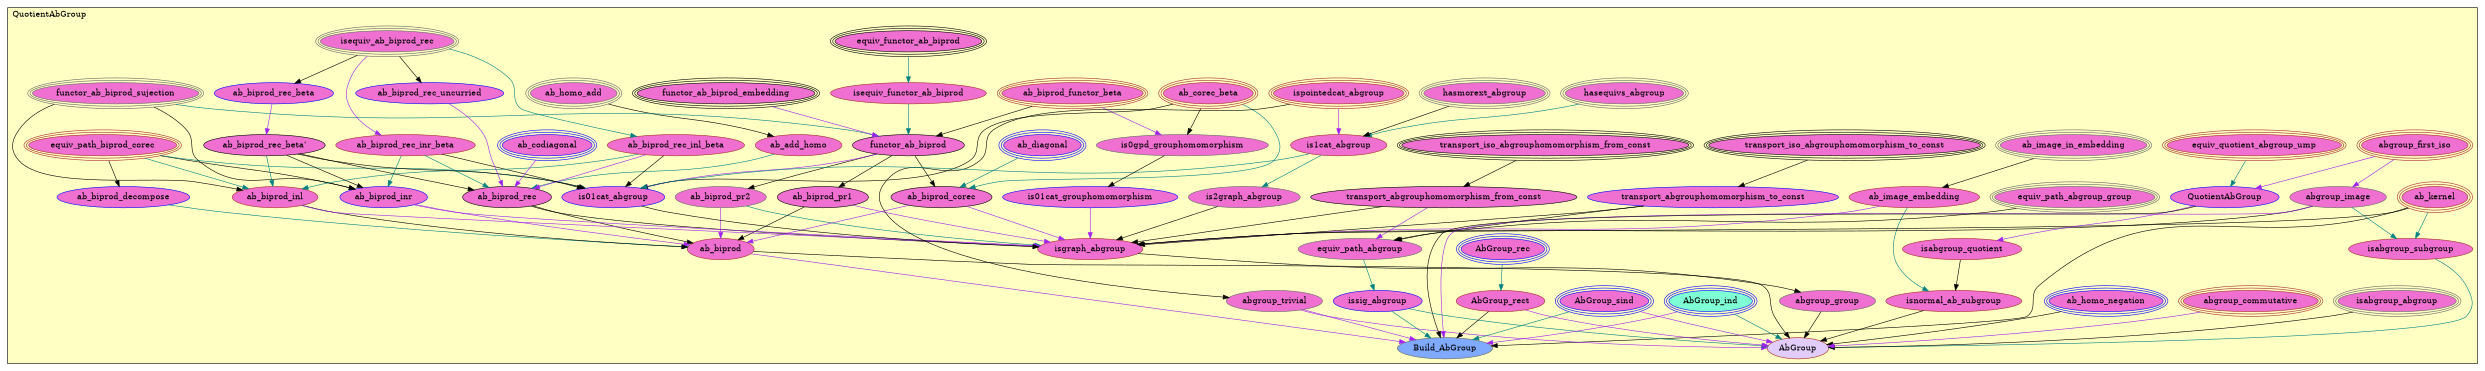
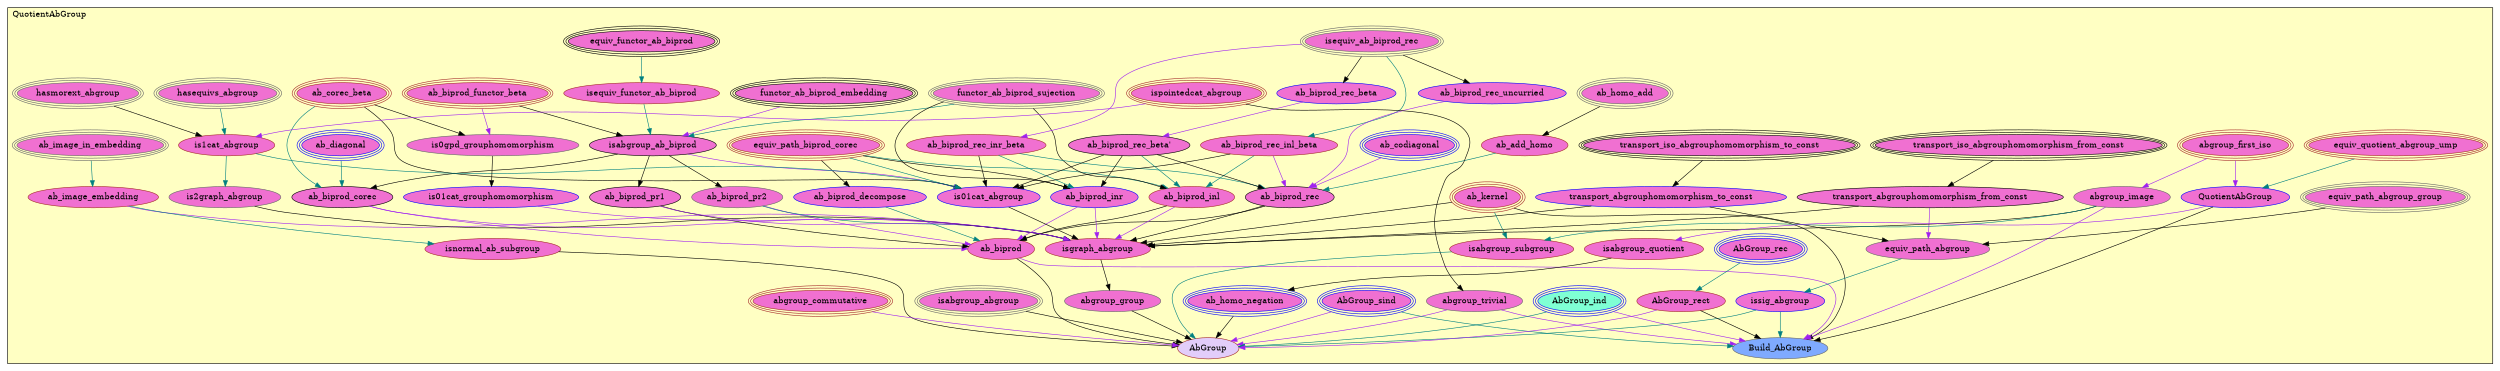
node "functor_ab_biprod": label "functor_ab_biprod" -> "isabgroup_ab_biprod"
edge "ab_image_in_embedding" -> "ab_image_embedding": color black -> teal
edge "isabgroup_quotient" -> "isnormal_ab_subgroup": now "isabgroup_quotient" -> "ab_homo_negation"
